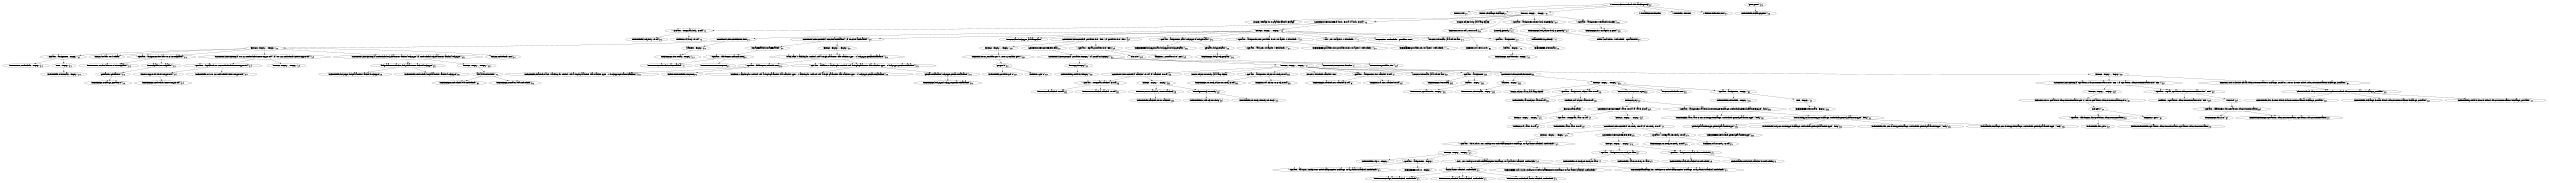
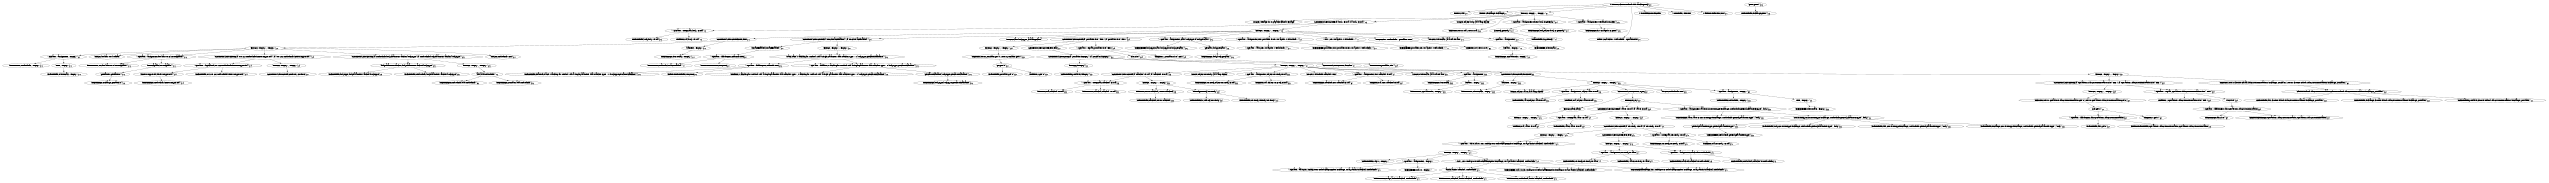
edge "(IDENTIFIER,body,Object body = getBody())" -> "(PARAM,Collection<MethodInfo> operationList)": now "(METHOD,chooseMethodWithMatchingBody)" -> "(PARAM,Collection<MethodInfo> operationList)"
edge "(RETURN,return null;,return null;)" -> "(LITERAL,null,return null;)": now "(LOCAL,List<MethodInfo> possibles: ANY)" -> "(LITERAL,null,return null;)"
node "(CONTROL_STRUCTURE,continue;,continue;)": added
edge "(LITERAL,null,Object value = null)" -> "(BLOCK,catch,catch)": now "(CONTROL_STRUCTURE,try,try)" -> "(BLOCK,catch,catch)"
